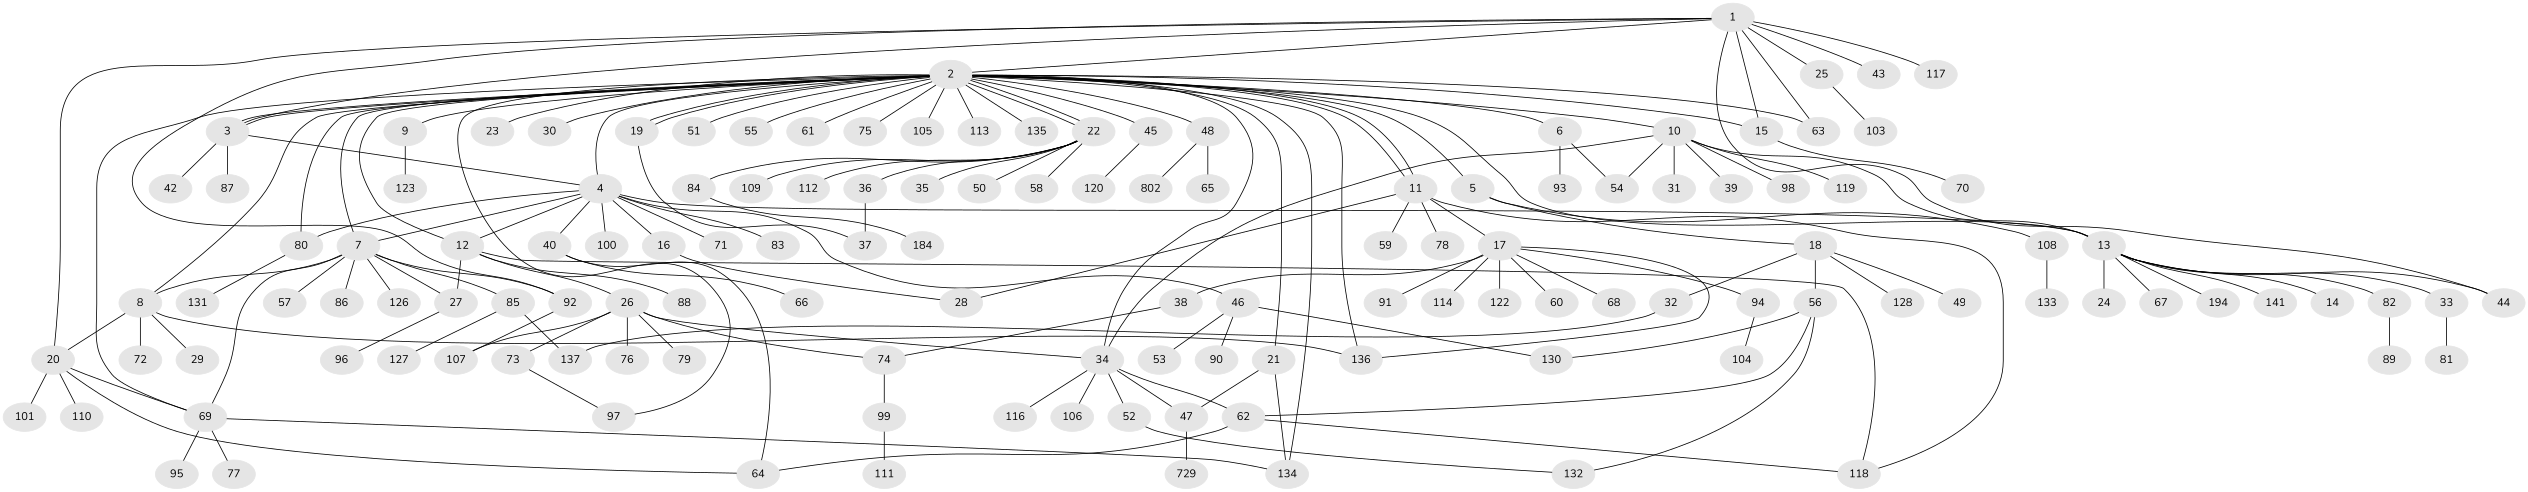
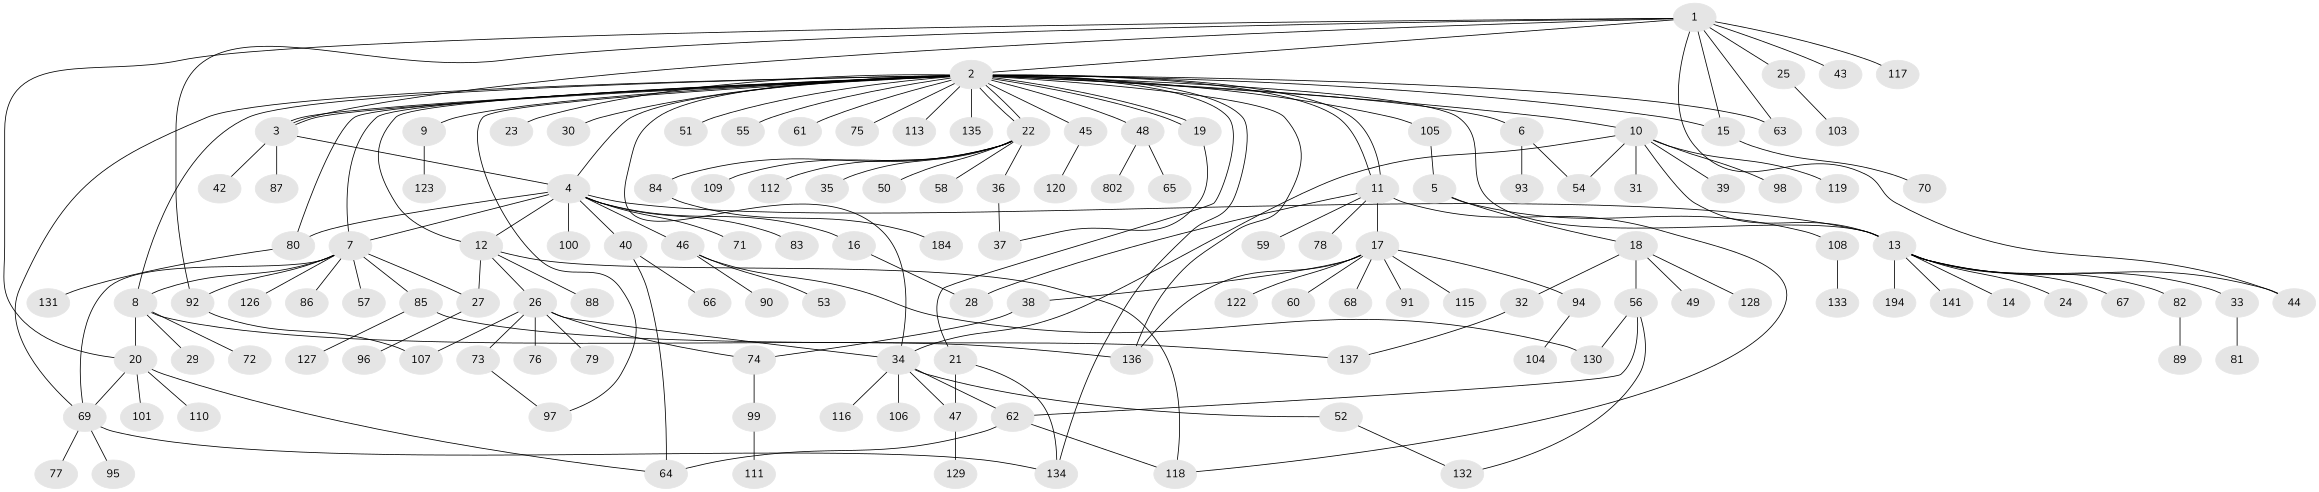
edge "2" -- "5": now "105" -- "5"
node "114": label "114" -> "115"
node "729": label "729" -> "129"
